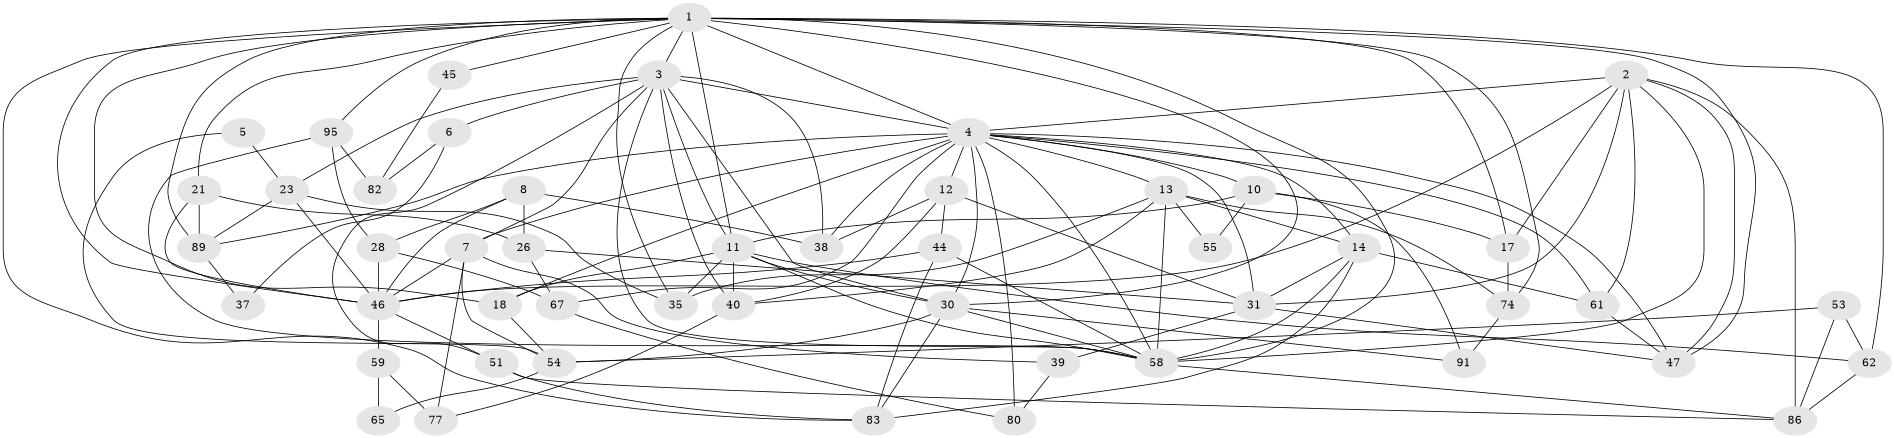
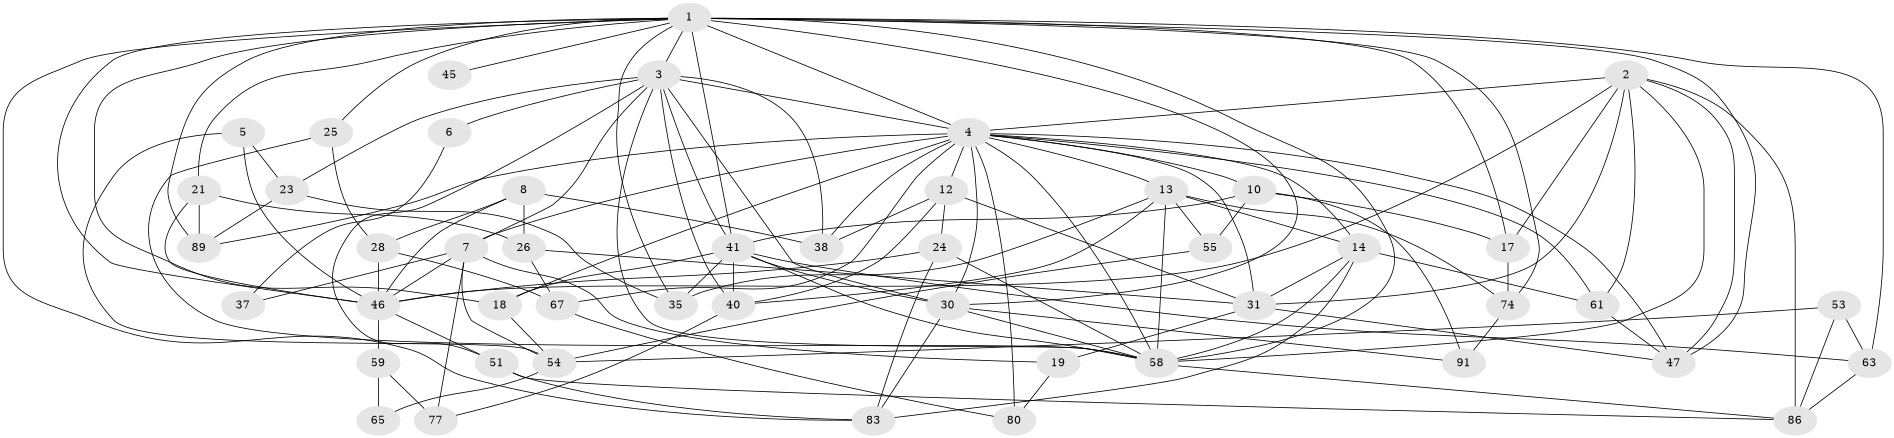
node "95": label "95" -> "25"
node "82": removed
edge "23" -- "46": now "5" -- "46"
node "11": label "11" -> "41"
node "44": label "44" -> "24"
edge "89" -- "37": now "7" -- "37"
edge "30" -- "54": now "55" -- "54"
node "39": label "39" -> "19"
node "62": label "62" -> "63"
